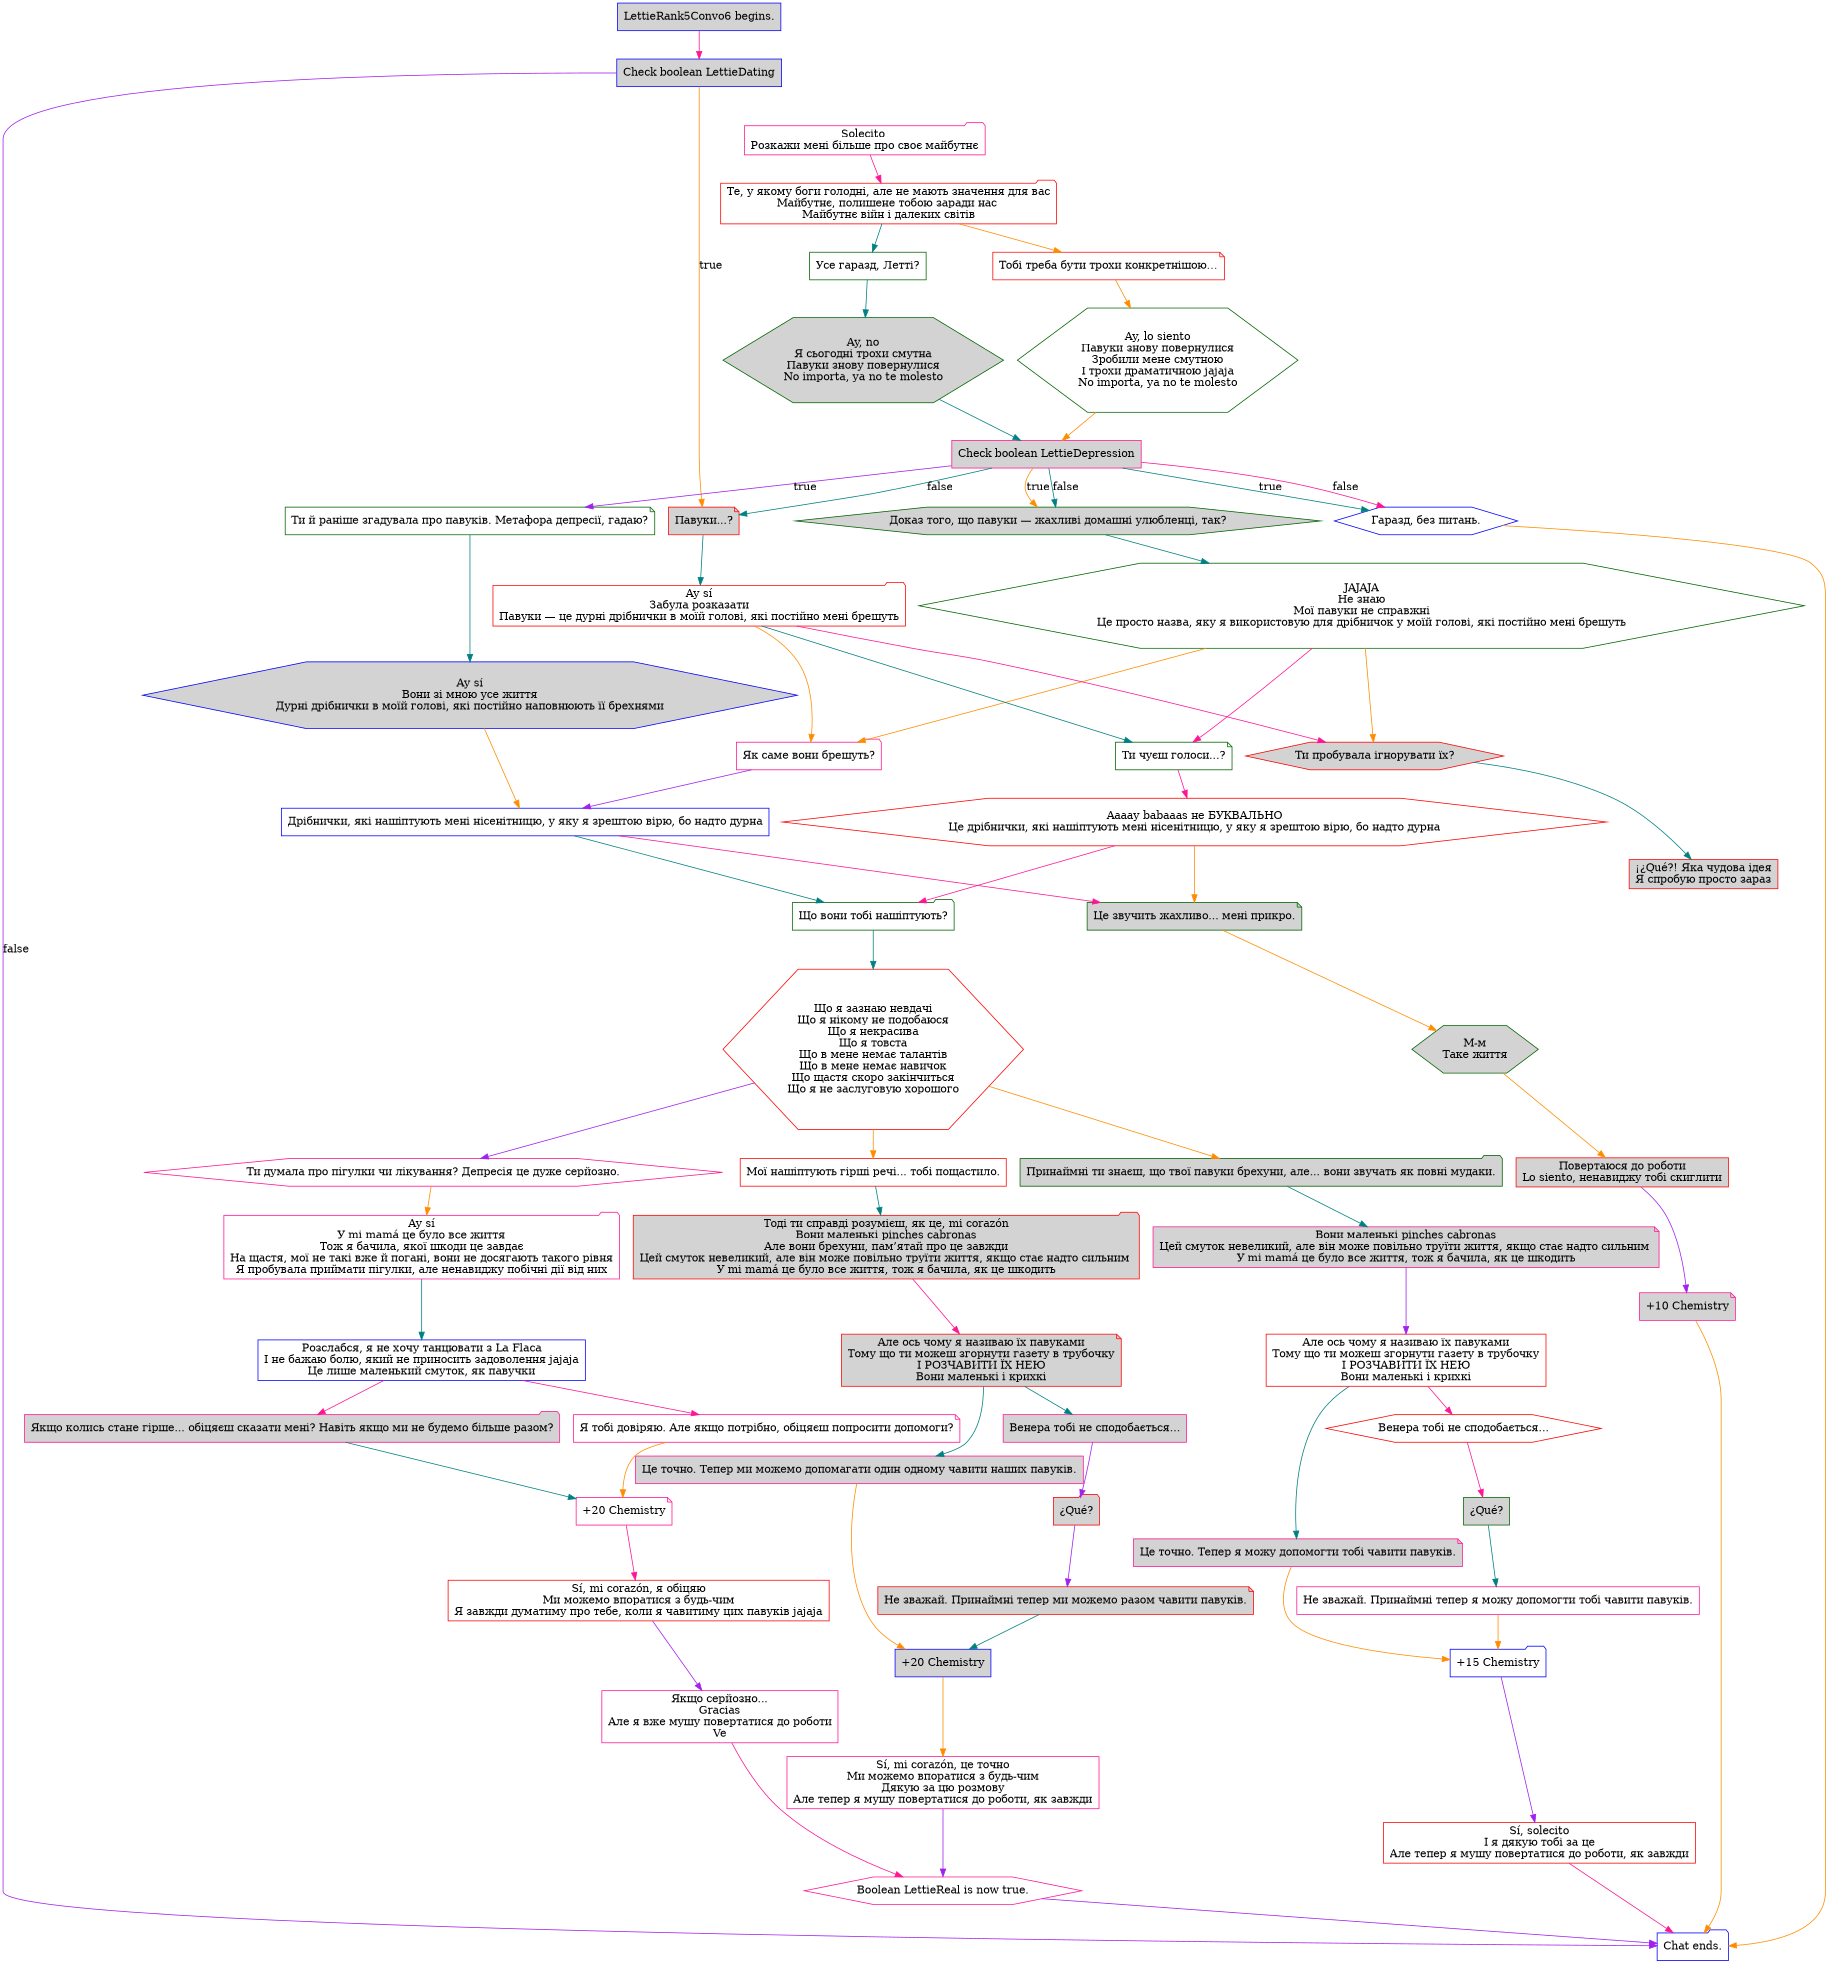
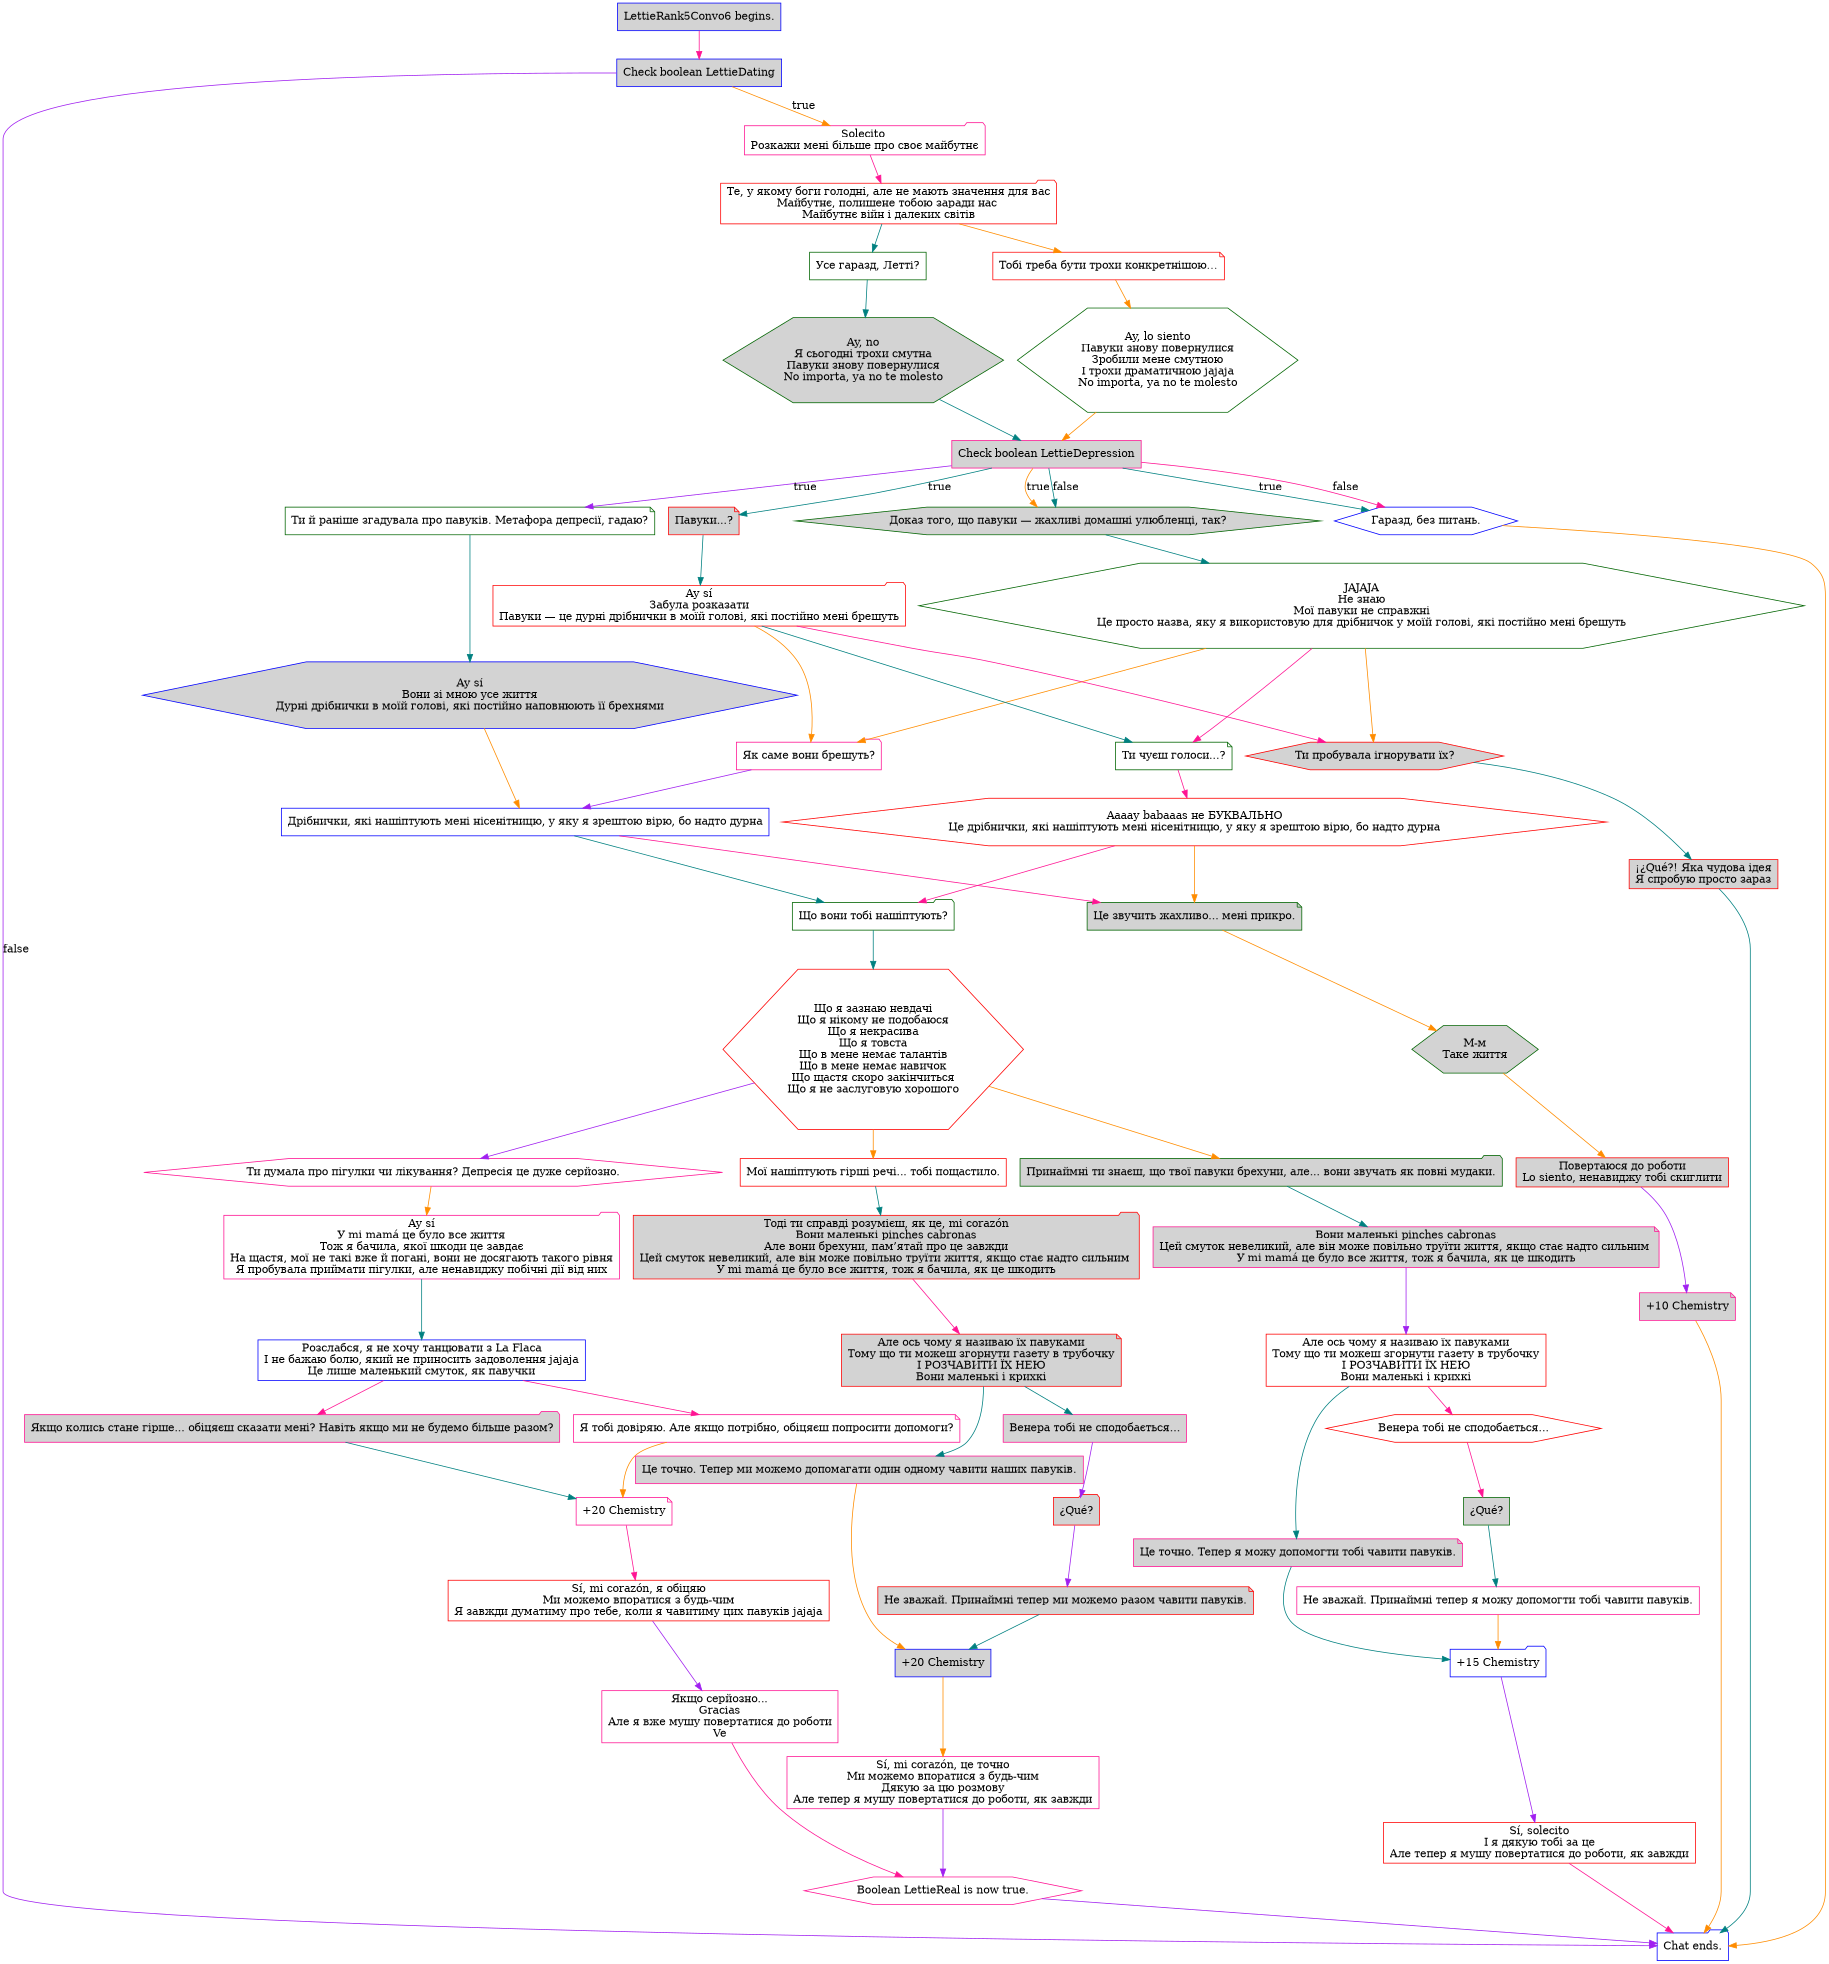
edge "Check boolean LettieDating" -> "Павуки...?": now "Check boolean LettieDating" -> "Solecito Розкажи мені більше про своє майбутнє"
edge "Check boolean LettieDepression" -> "Павуки...?": label "false" -> "true"
edge "¡¿Qué?! Яка чудова ідея Я спробую просто зараз" -> "Chat ends.": added
edge "Це точно. Тепер я можу допомогти тобі чавити павуків." -> "+15 Chemistry": color darkorange -> teal
